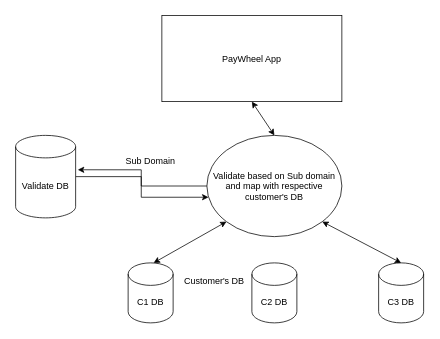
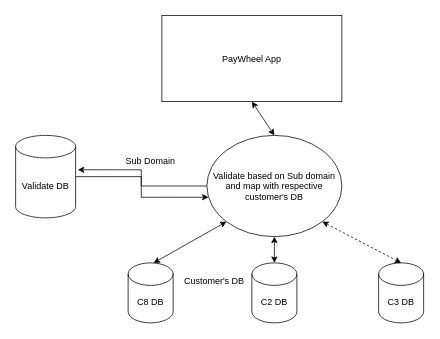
edge "Validate based on Sub domain and map with respective customer's DB" -- "C3 DB": style solid -> dashed
edge "Validate based on Sub domain and map with respective customer's DB" -- "C2 DB": added
node "C1 DB": label "C1 DB" -> "C8 DB"
